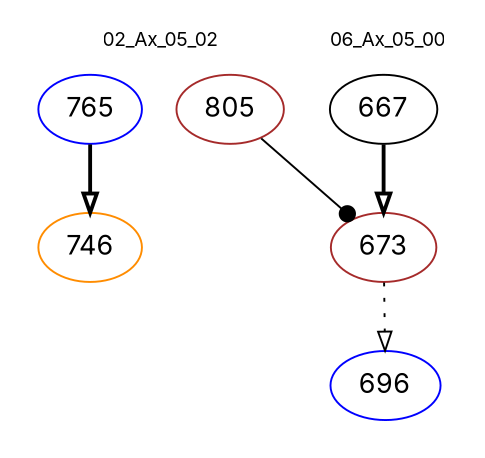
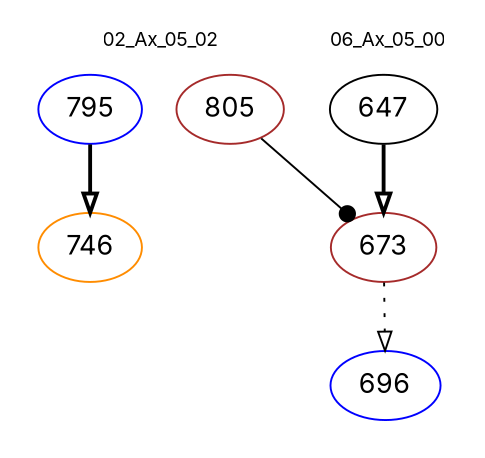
node "765": label "765" -> "795"
node "667": label "667" -> "647"
